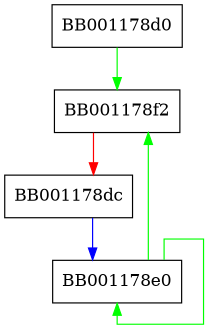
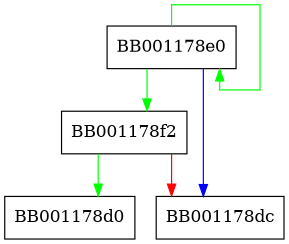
edge "BB001178d0" -> "BB001178f2": reversed
edge "BB001178dc" -> "BB001178e0": reversed
